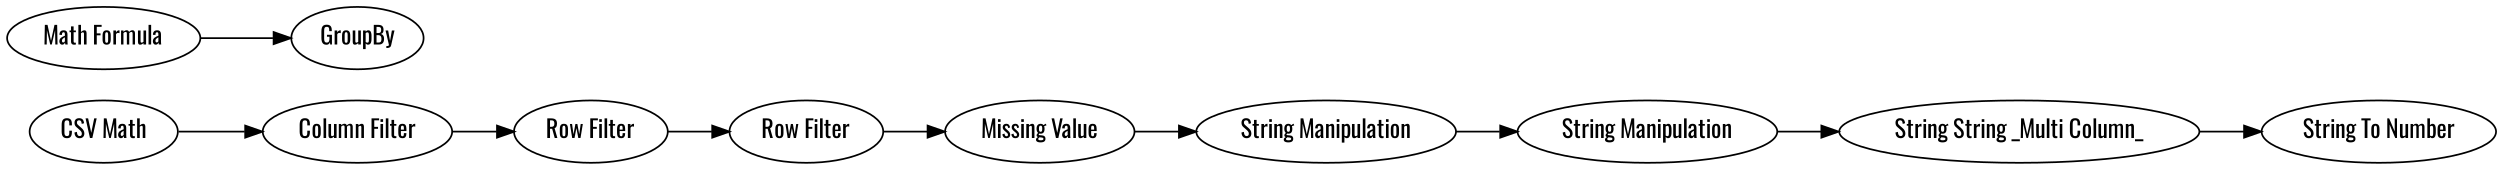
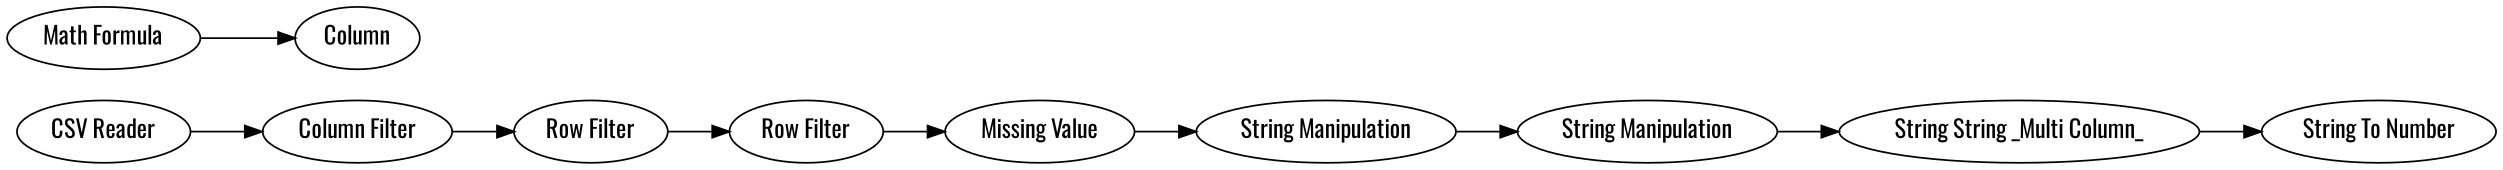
node "GroupBy": label "GroupBy" -> "Column"
node "CSV Math": label "CSV Math" -> "CSV Reader"
